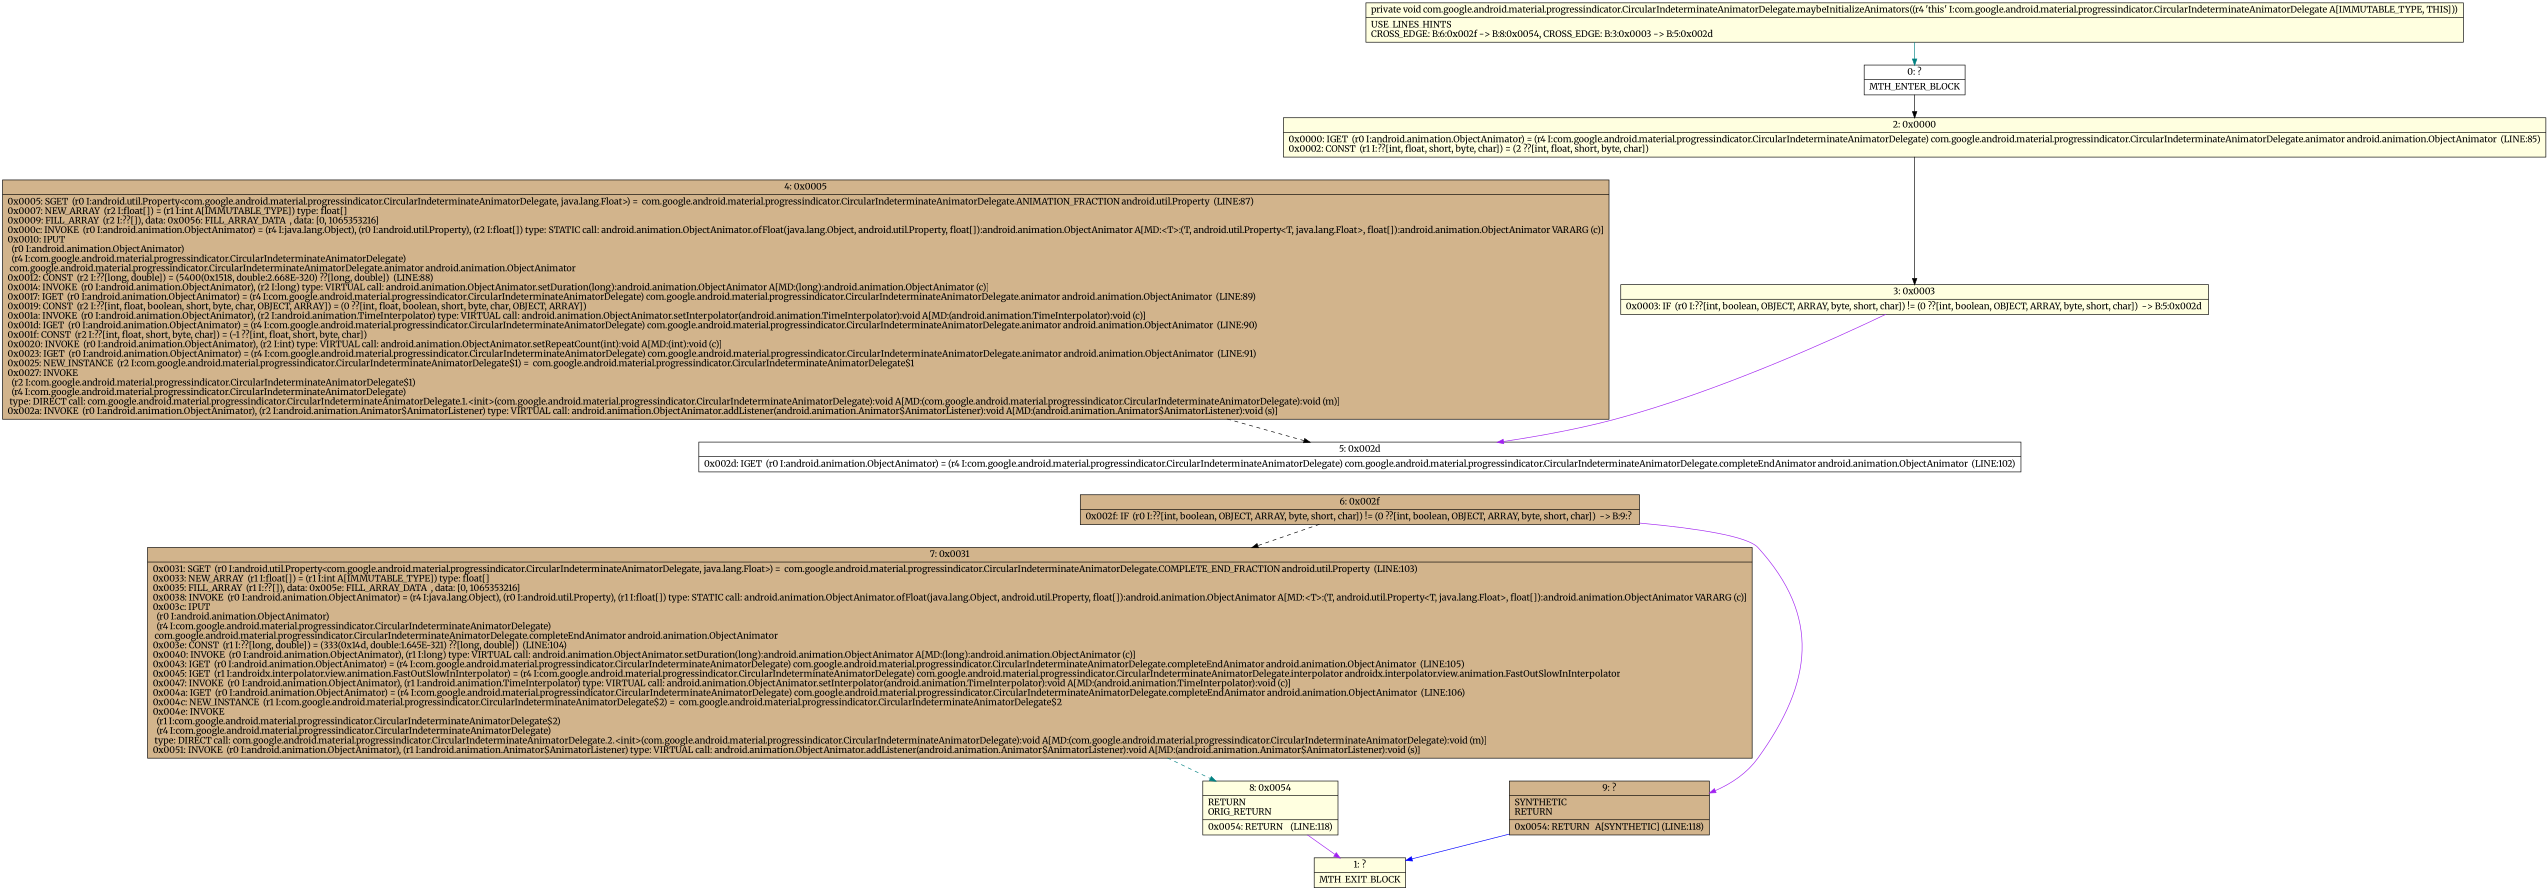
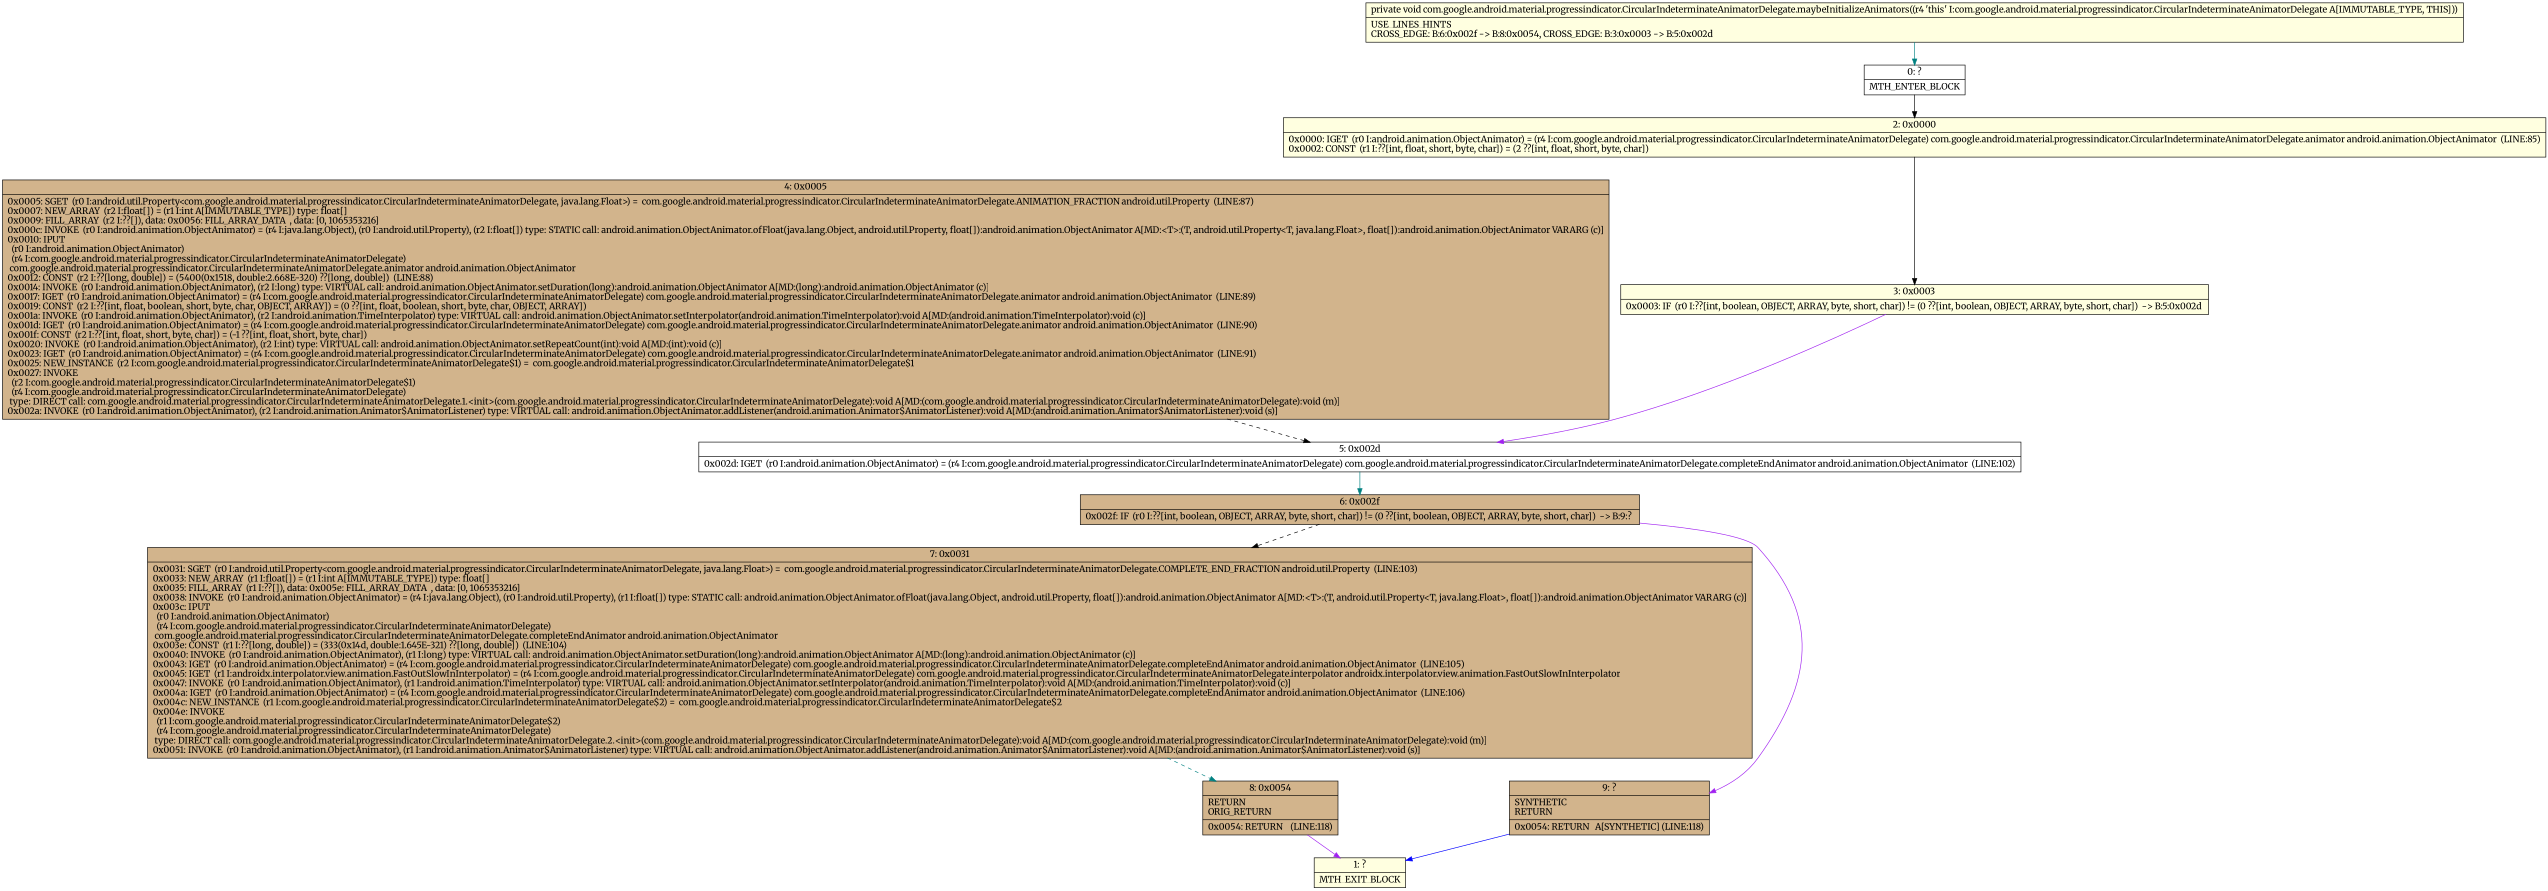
edge "5: 0x002d" -> "6: 0x002f": added
node "8: 0x0054": fillcolor lightyellow -> tan
